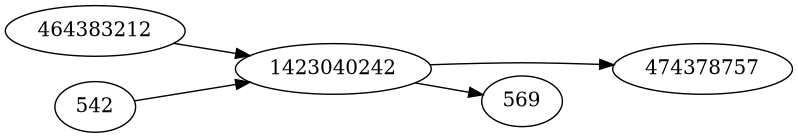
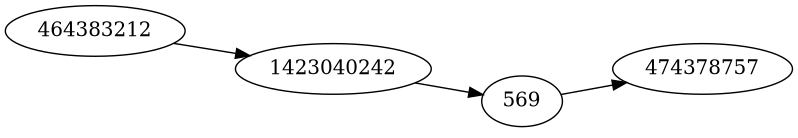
edge "1423040242" -> "474378757": now "569" -> "474378757"
node "542": removed
